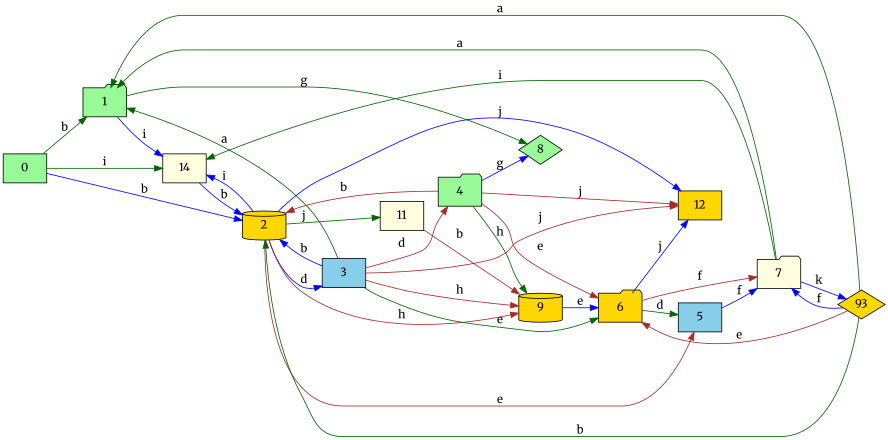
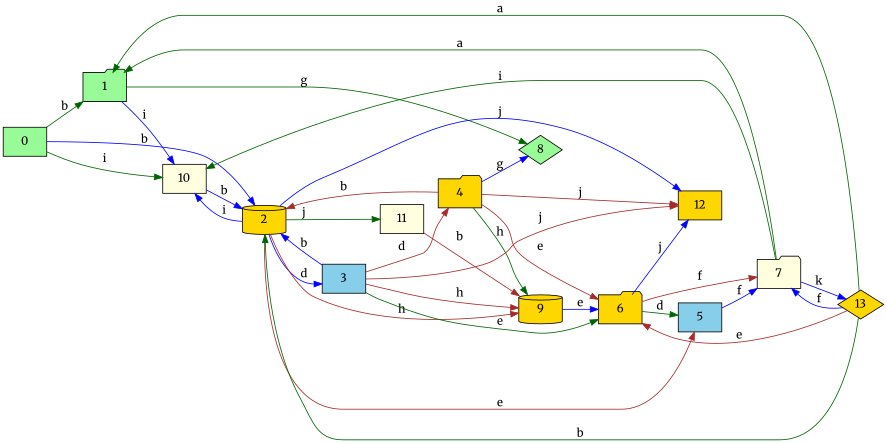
edge "3" -> "1": removed, label "a"
node "14": label "14" -> "10"
node "4": fillcolor palegreen -> gold
node "93": label "93" -> "13"
